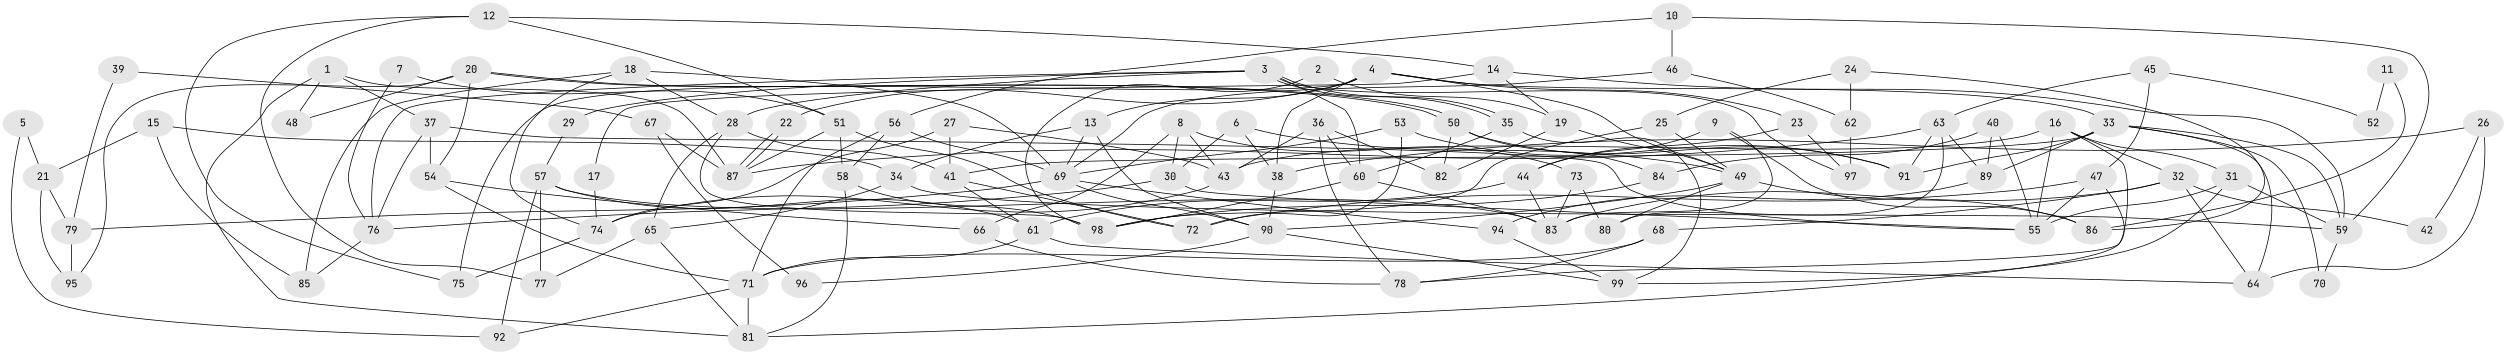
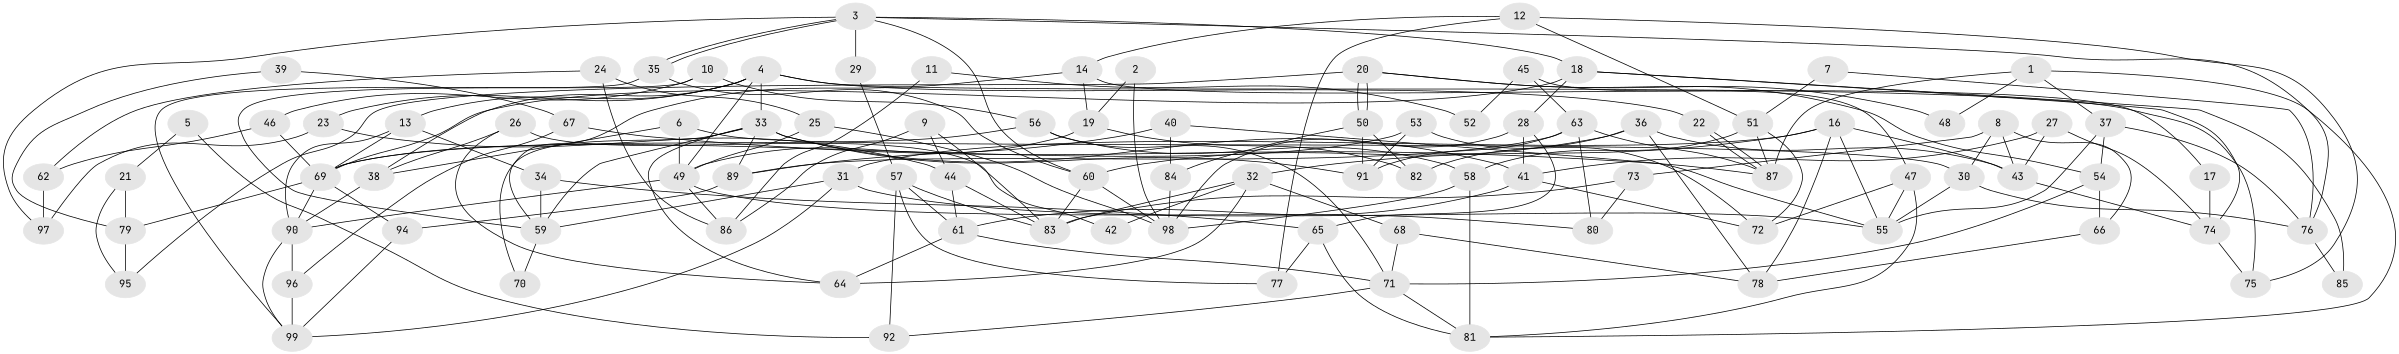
edge "3" -- "28": now "3" -- "18"
node "15": removed
edge "96" -- "99": added
